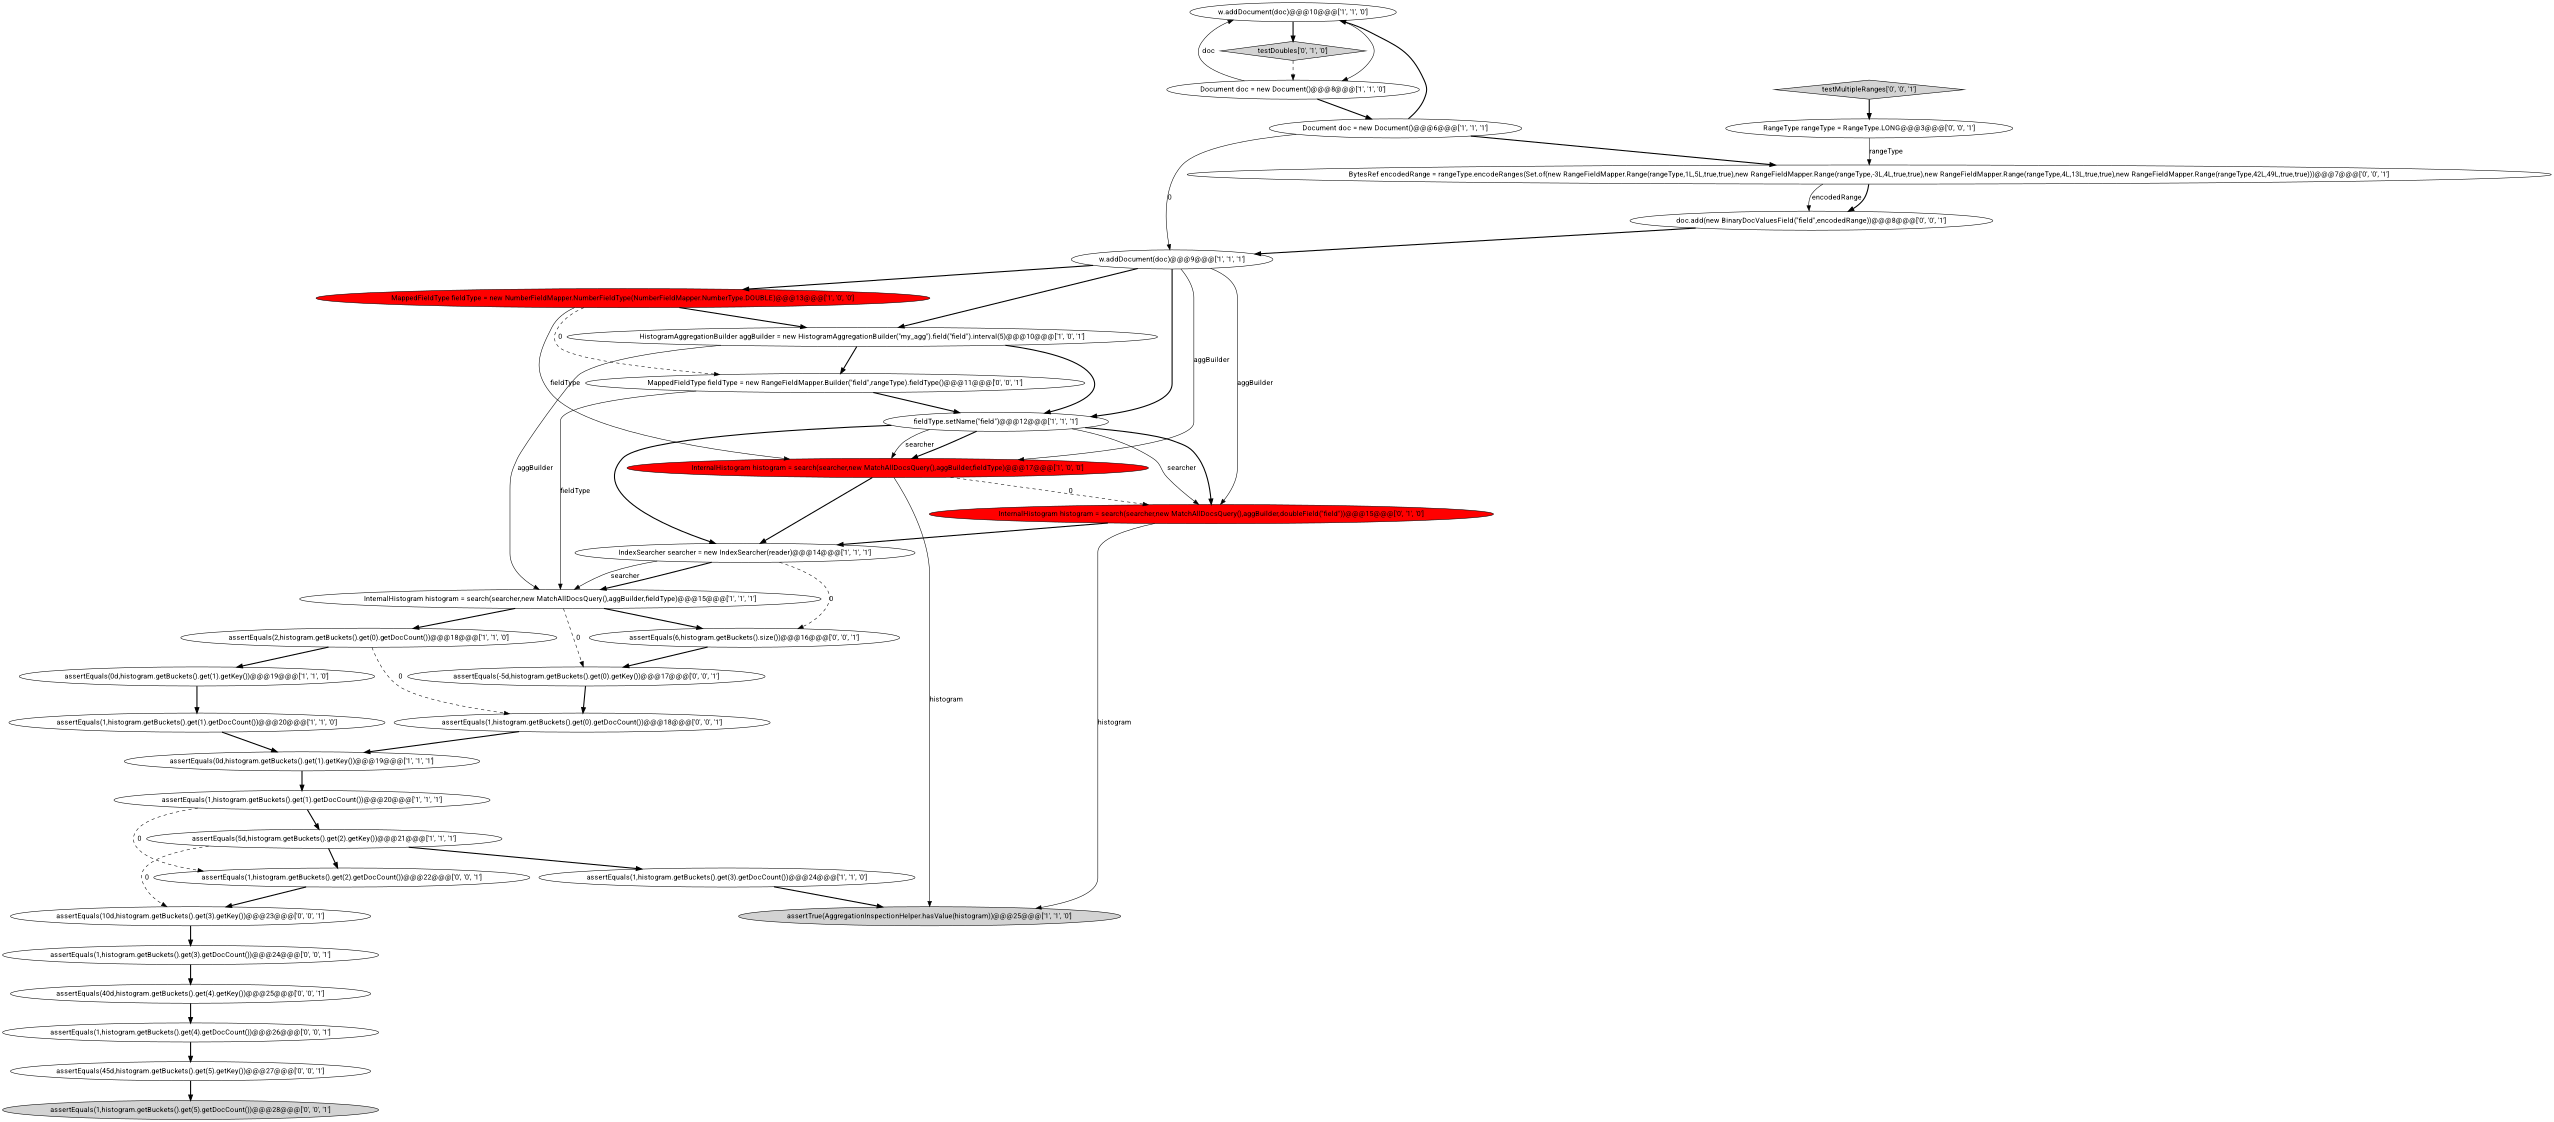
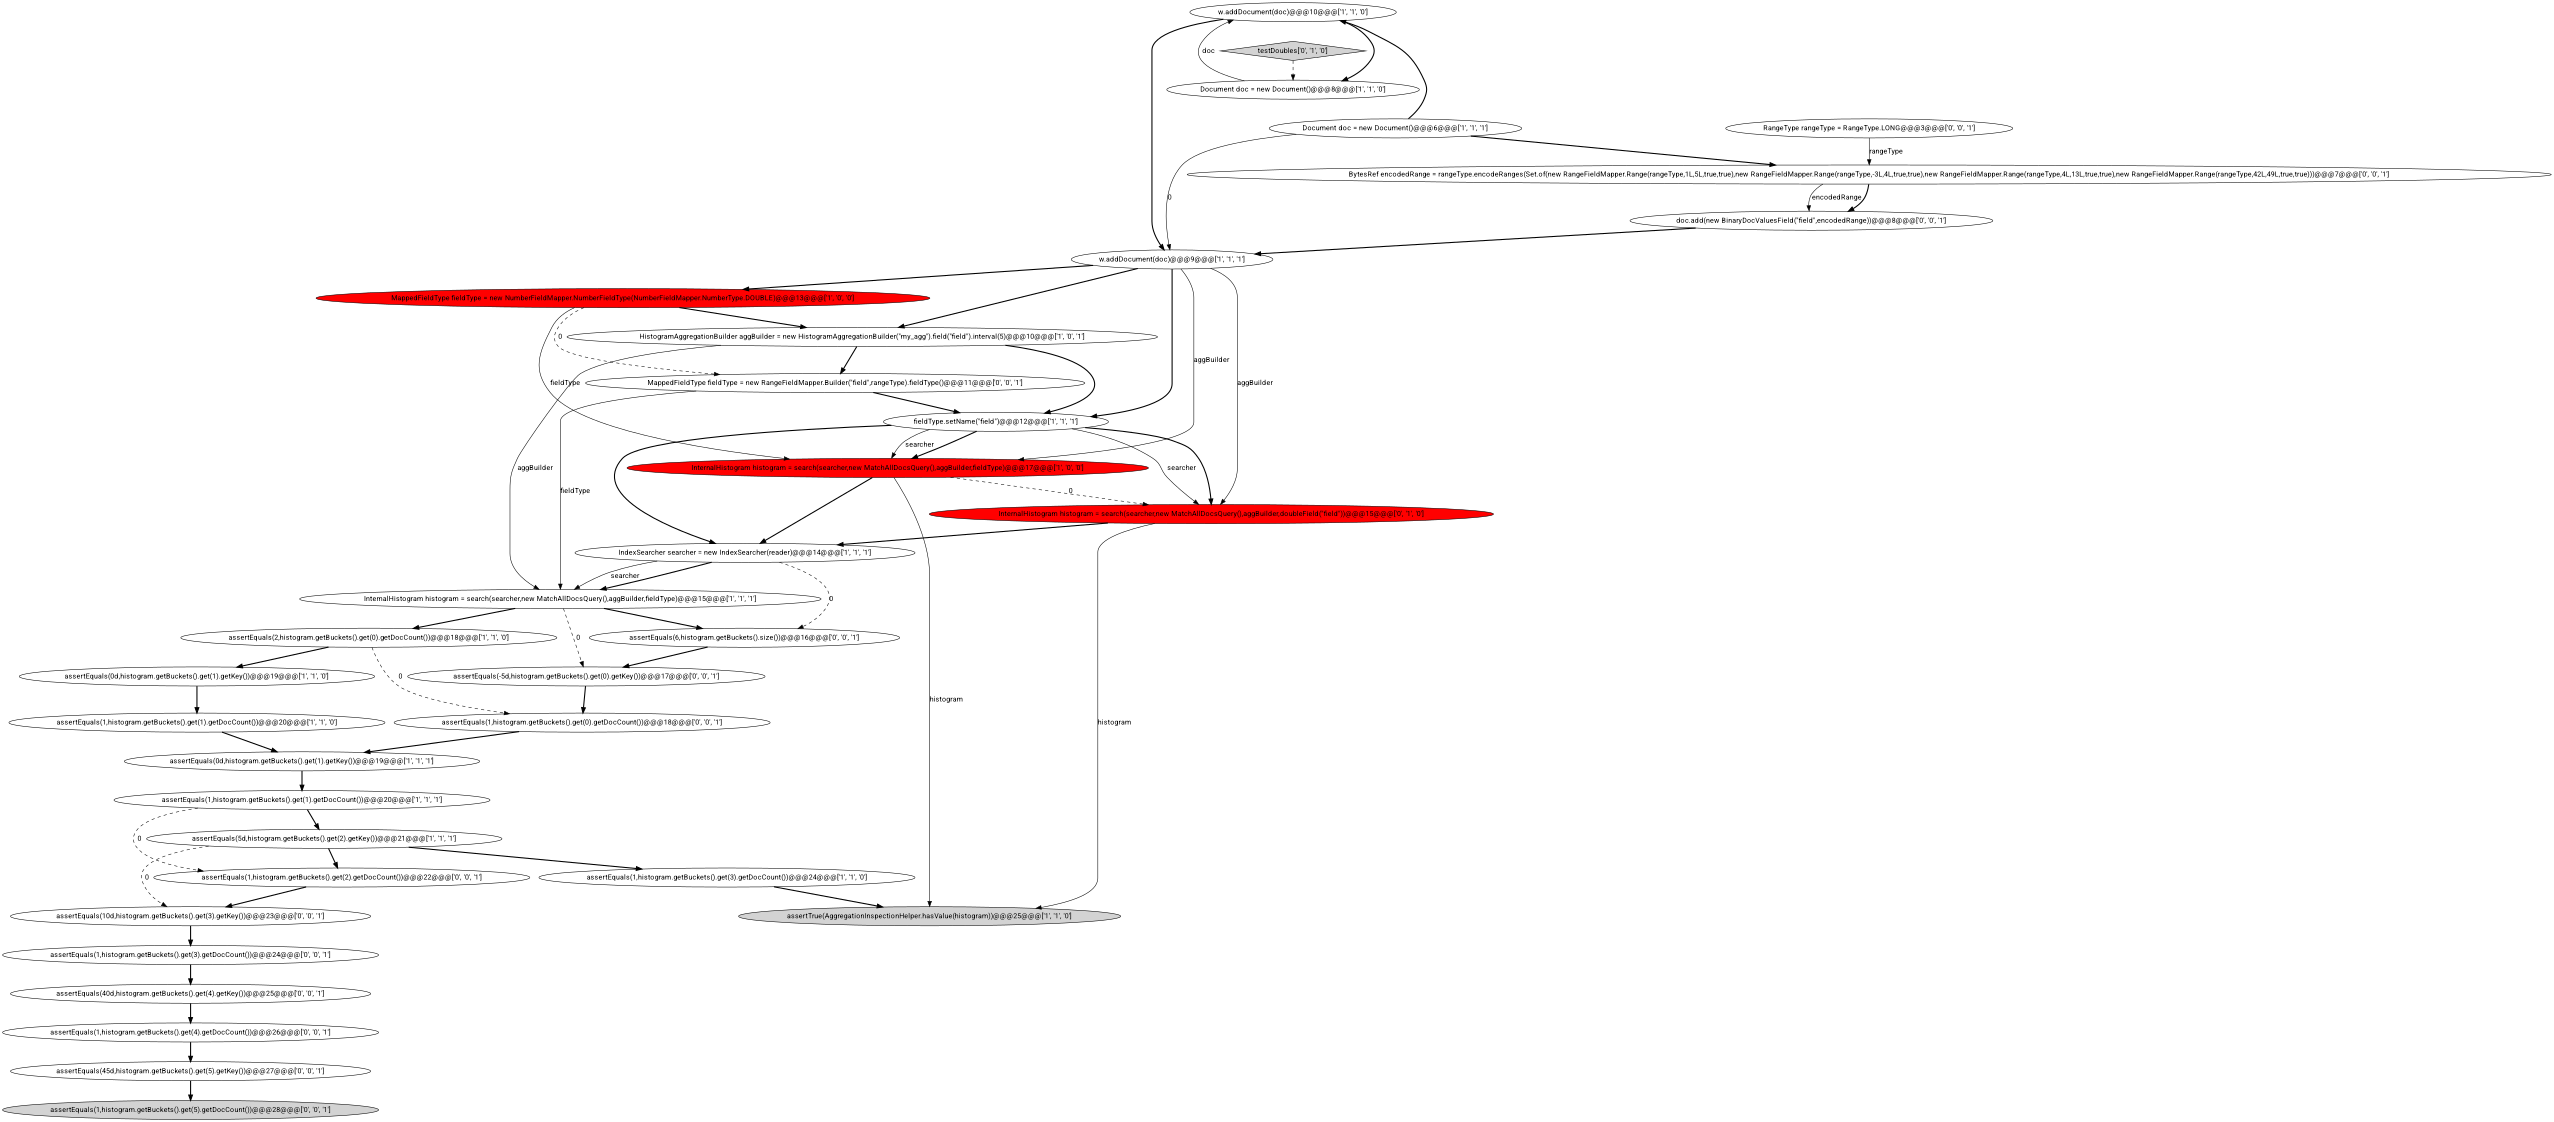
edge "w.addDocument(doc)@@@10@@@['1', '1', '0']" -> "testDoubles['0', '1', '0']": now "w.addDocument(doc)@@@10@@@['1', '1', '0']" -> "w.addDocument(doc)@@@9@@@['1', '1', '1']"
edge "w.addDocument(doc)@@@10@@@['1', '1', '0']" -> "Document doc = new Document()@@@8@@@['1', '1', '0']": style solid -> bold
node "testMultipleRanges['0', '0', '1']": removed
edge "Document doc = new Document()@@@8@@@['1', '1', '0']" -> "Document doc = new Document()@@@6@@@['1', '1', '1']": removed
